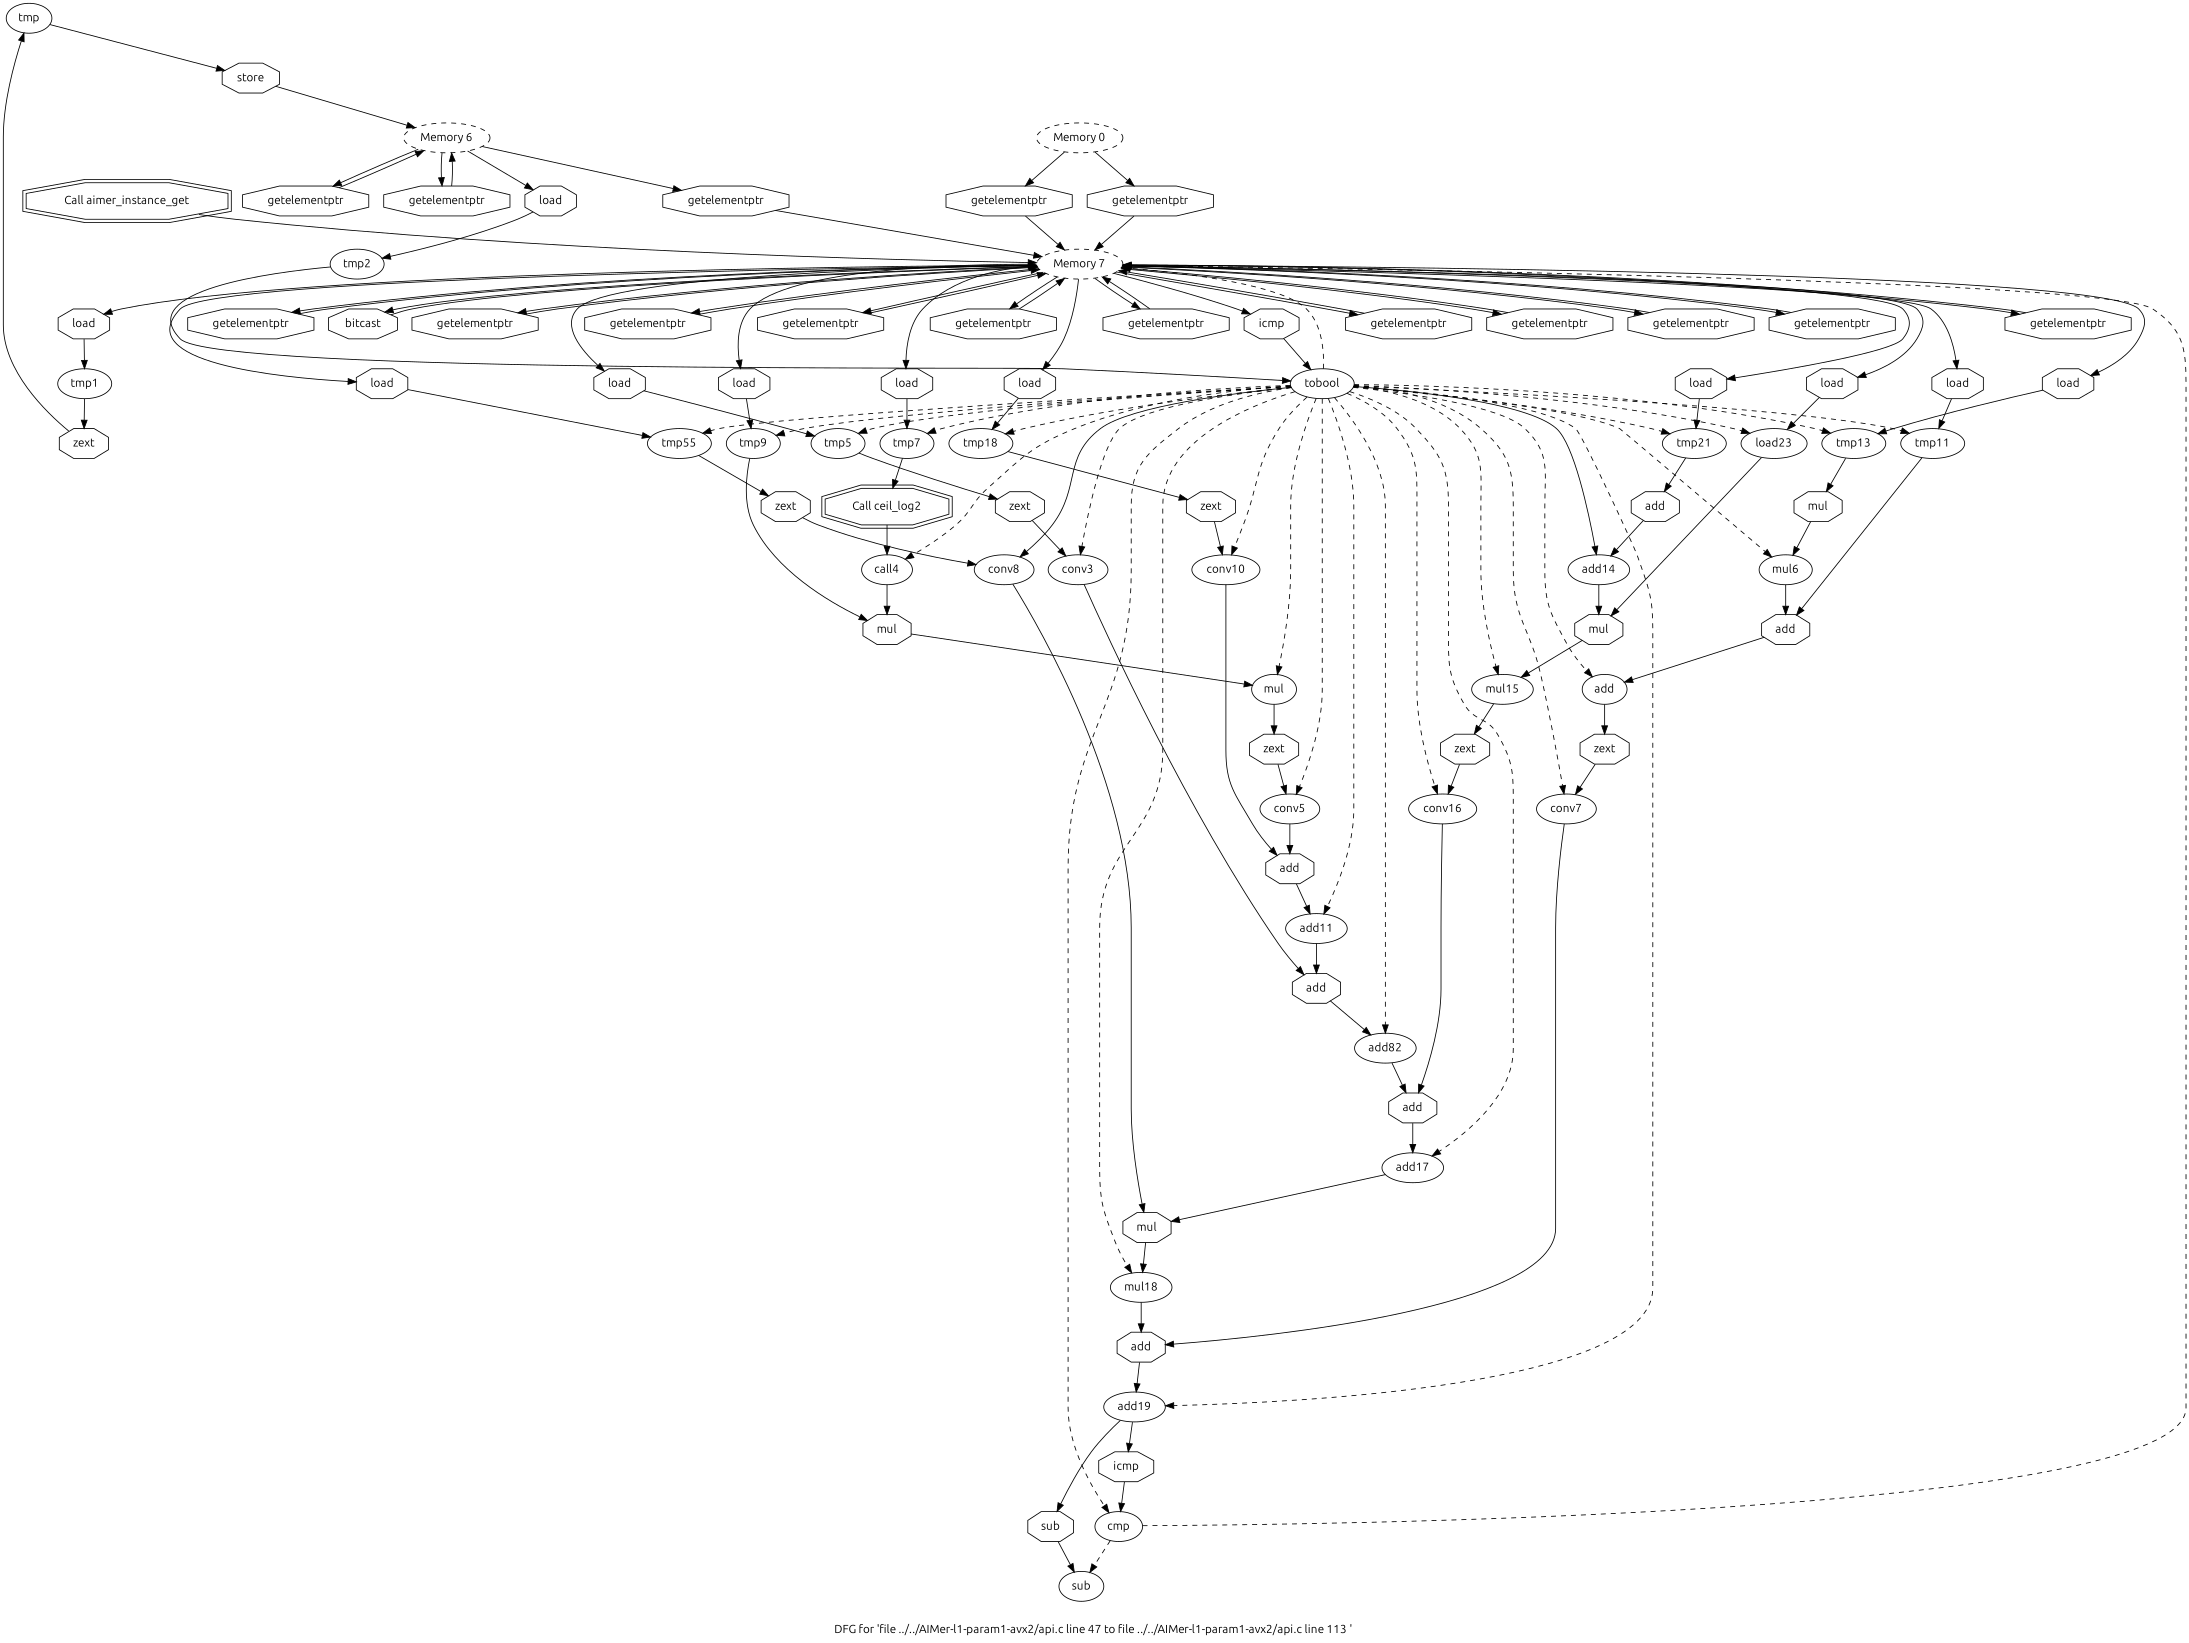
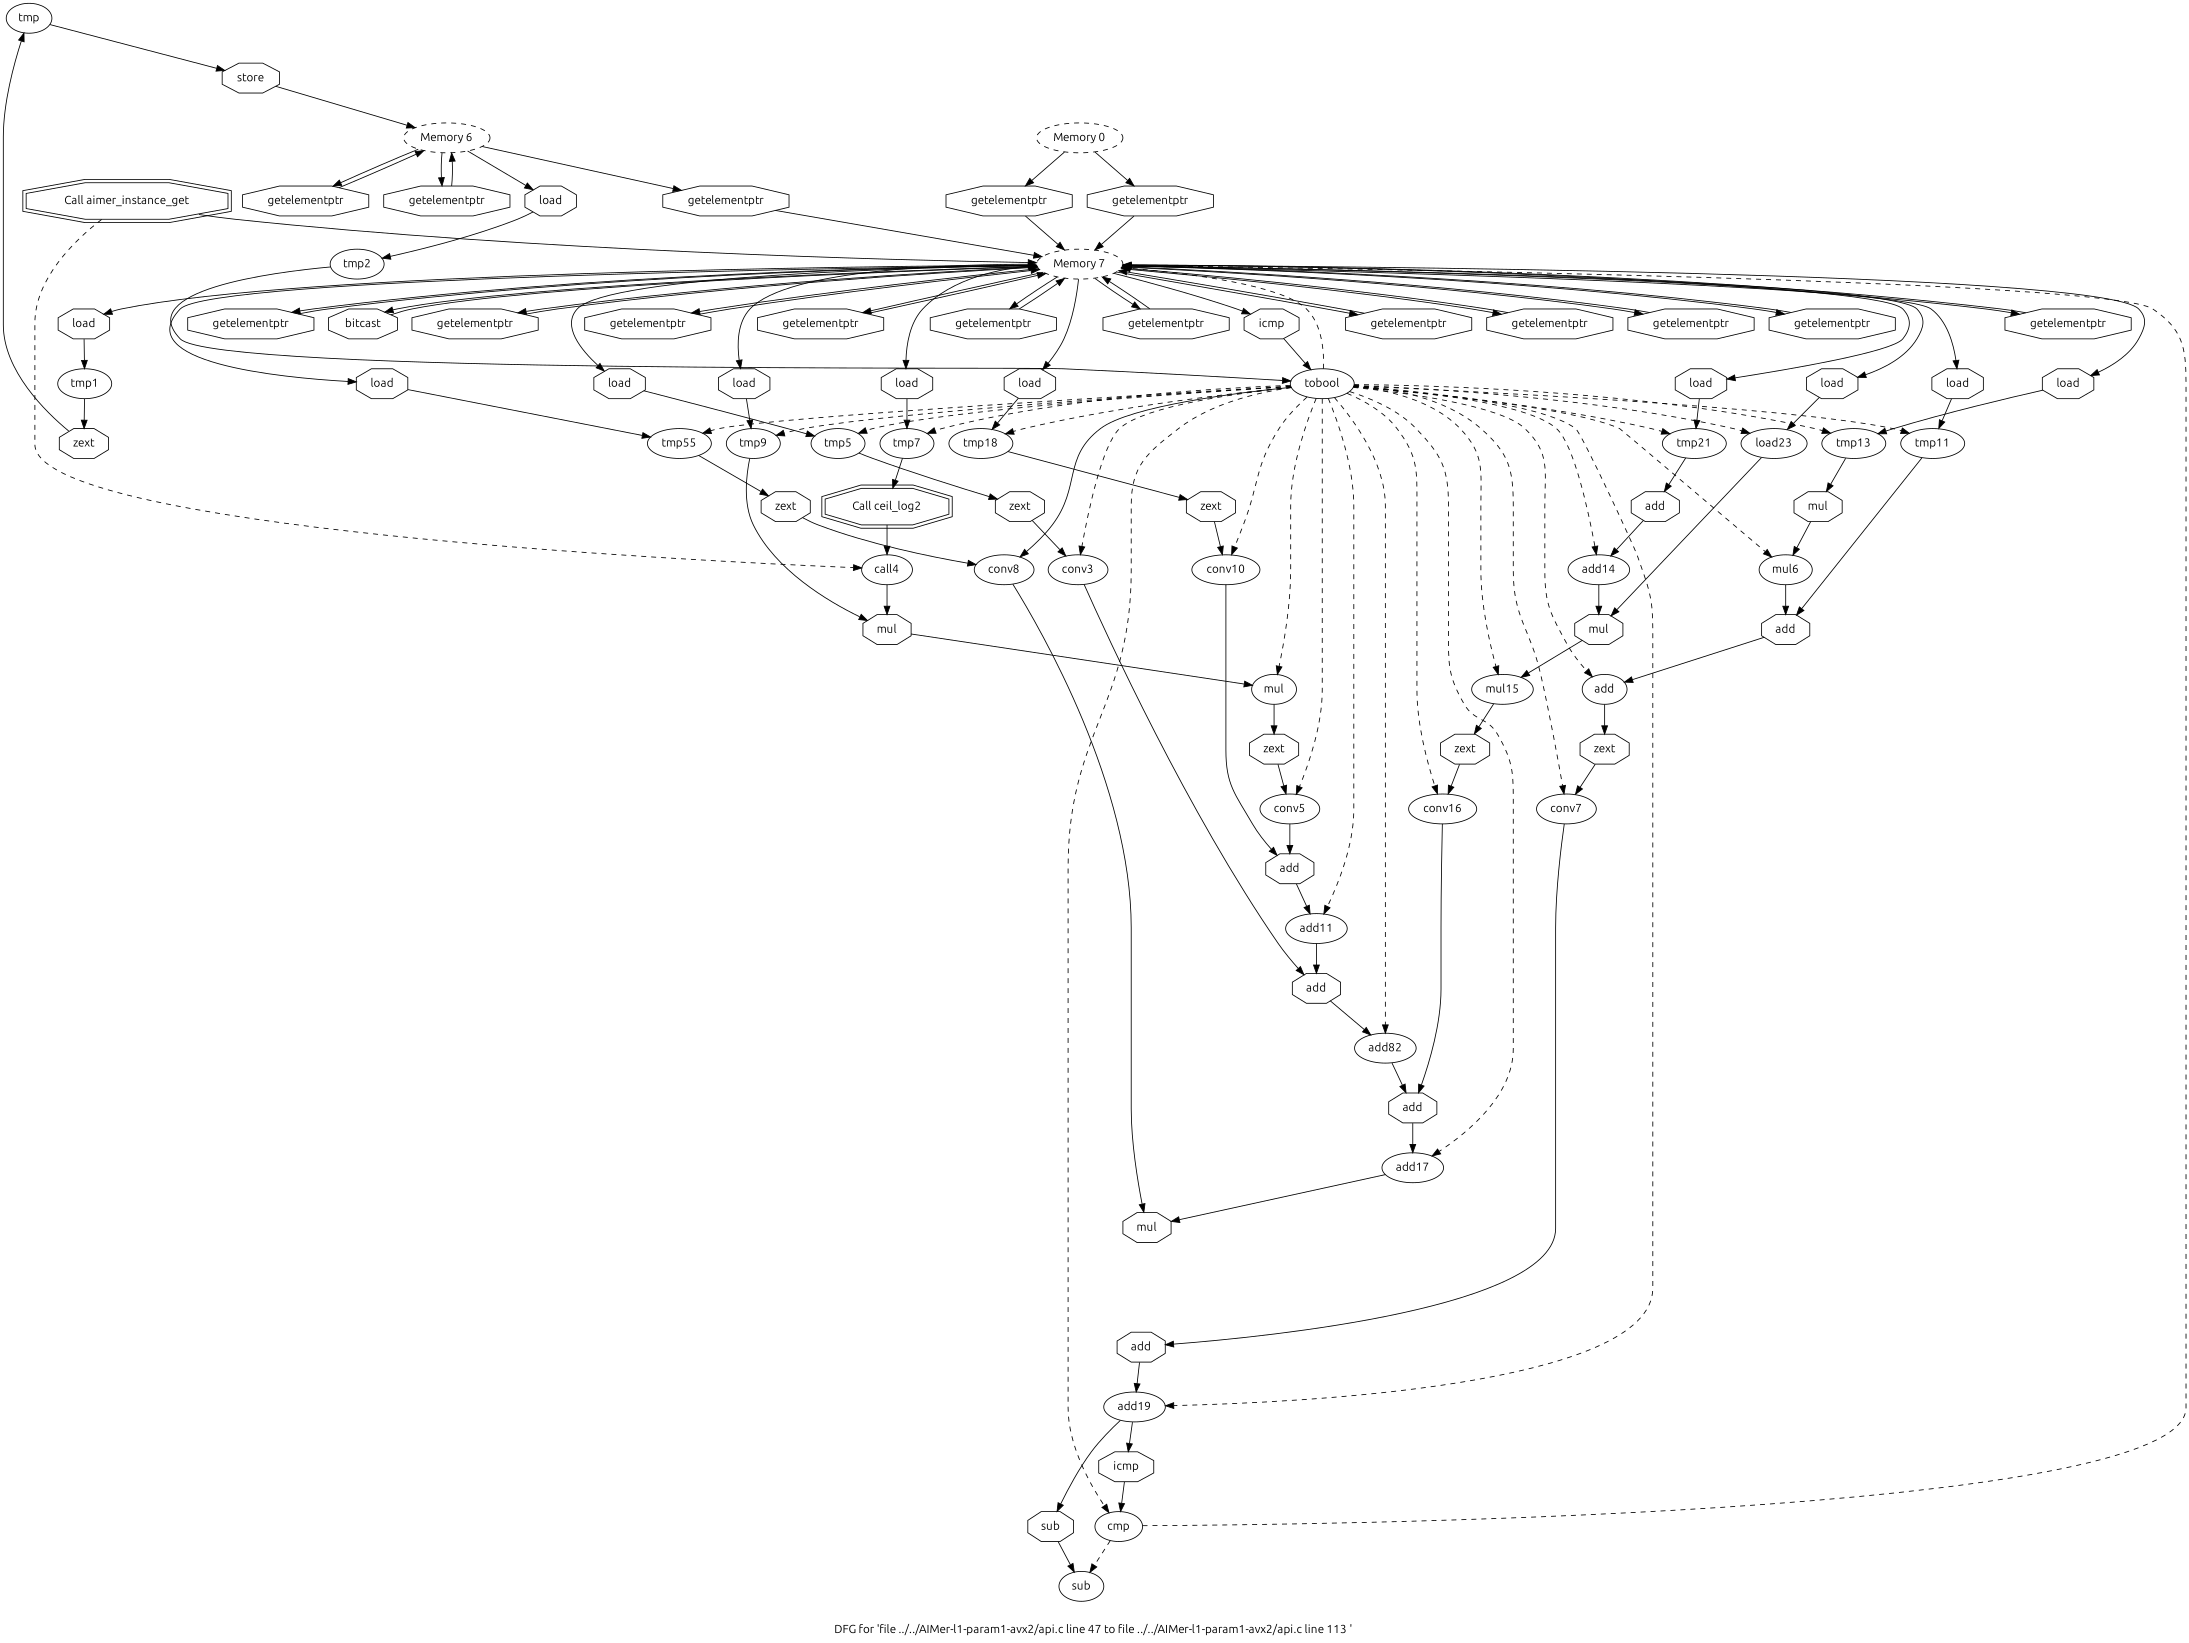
edge "tobool" -> "add14": style solid -> dashed
edge "tobool" -> "call4": now "Call aimer_instance_get" -> "call4"
node "mul18": removed
